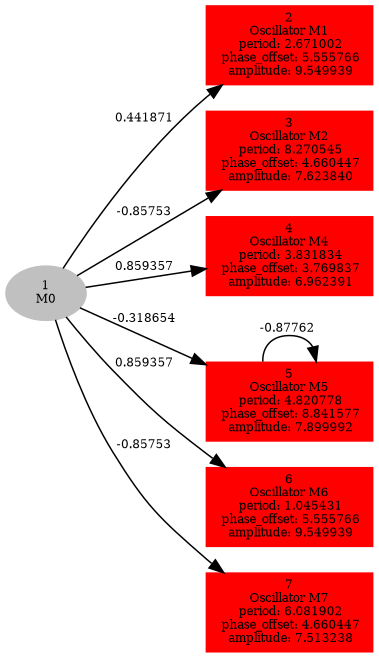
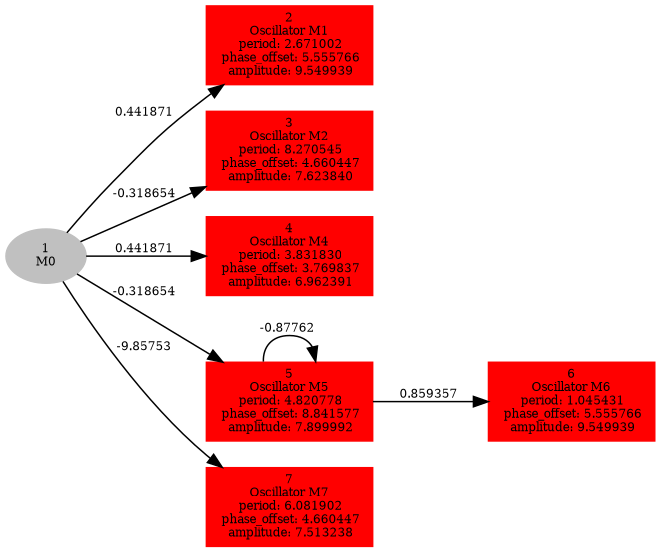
edge "1" -> "3": label "-0.85753 " -> "-0.318654 "
node "4": text "period: 3.831834" -> "period: 3.831830"
edge "1" -> "4": label "0.859357 " -> "0.441871 "
edge "1" -> "6": now "5" -> "6"
edge "1" -> "7": label "-0.85753 " -> "-9.85753 "
